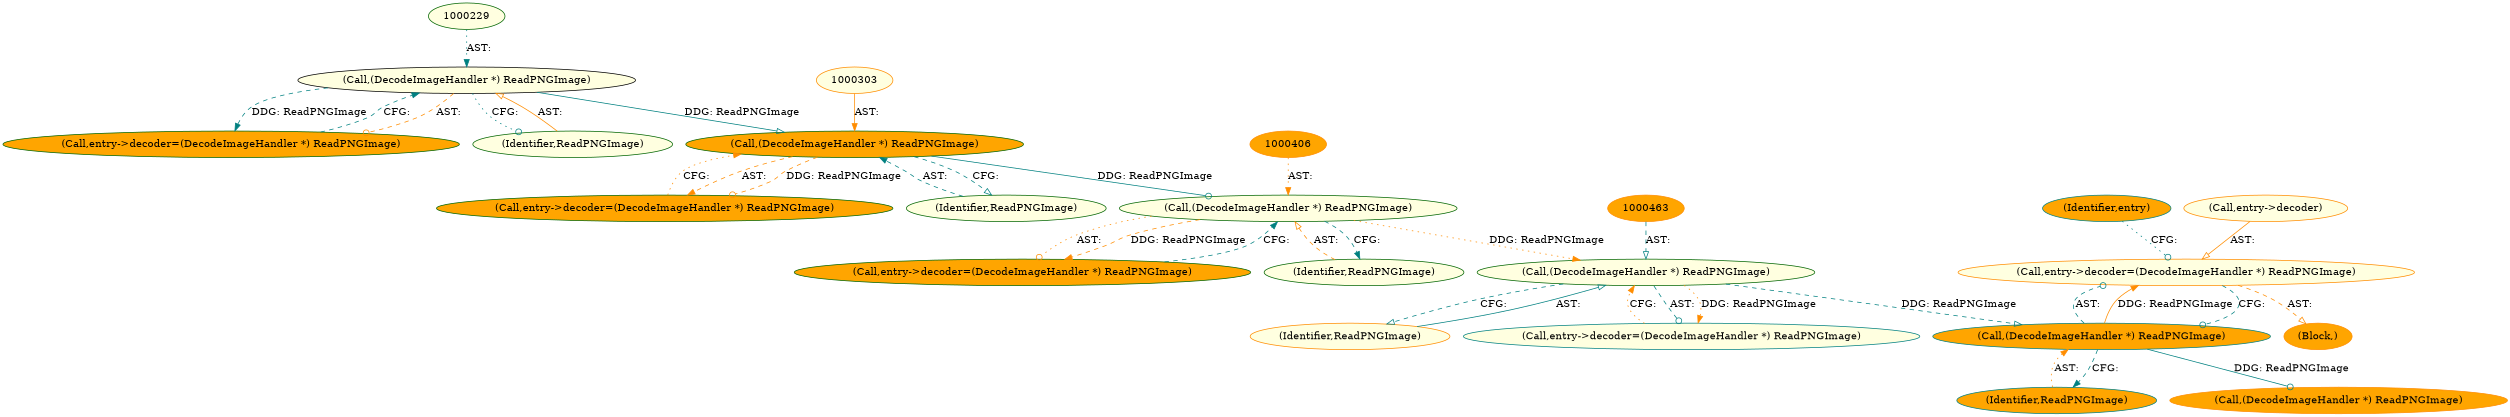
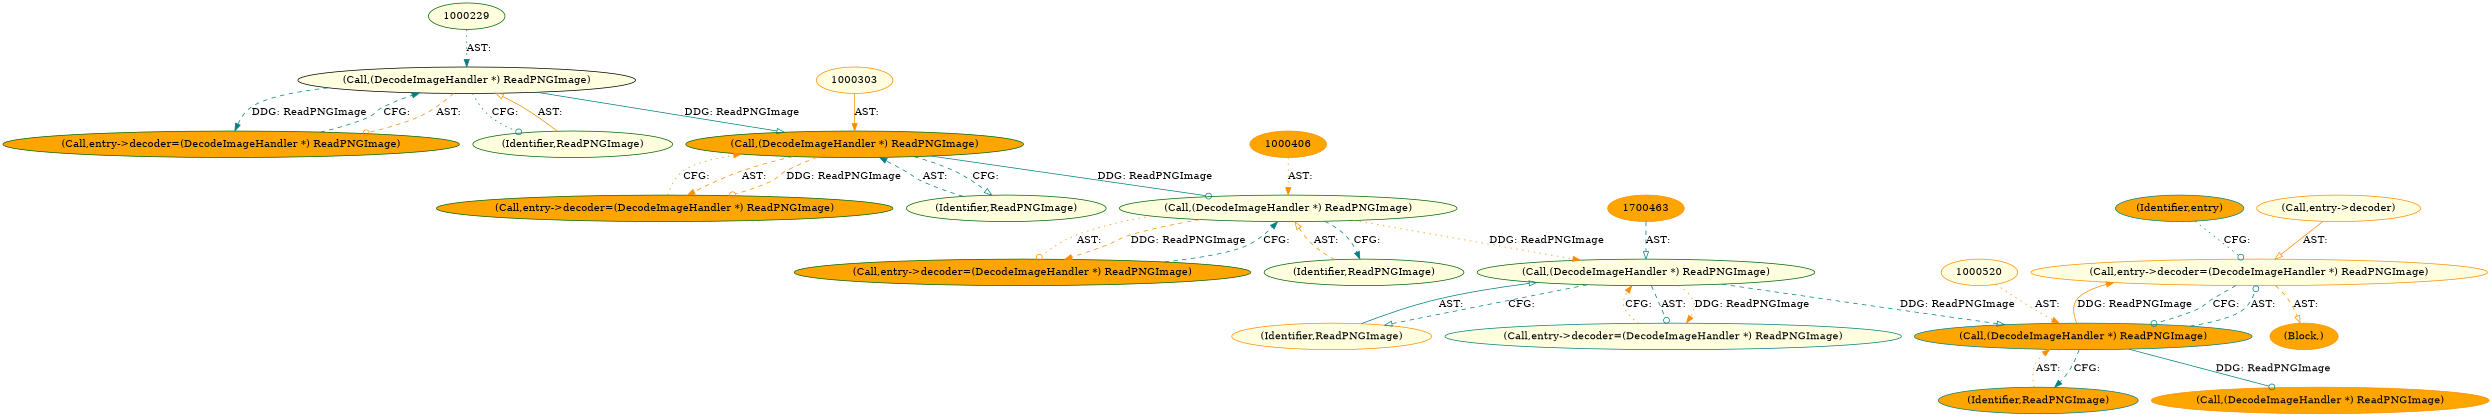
node "1000463": label "1000463" -> "1700463"
node "1000520": added
